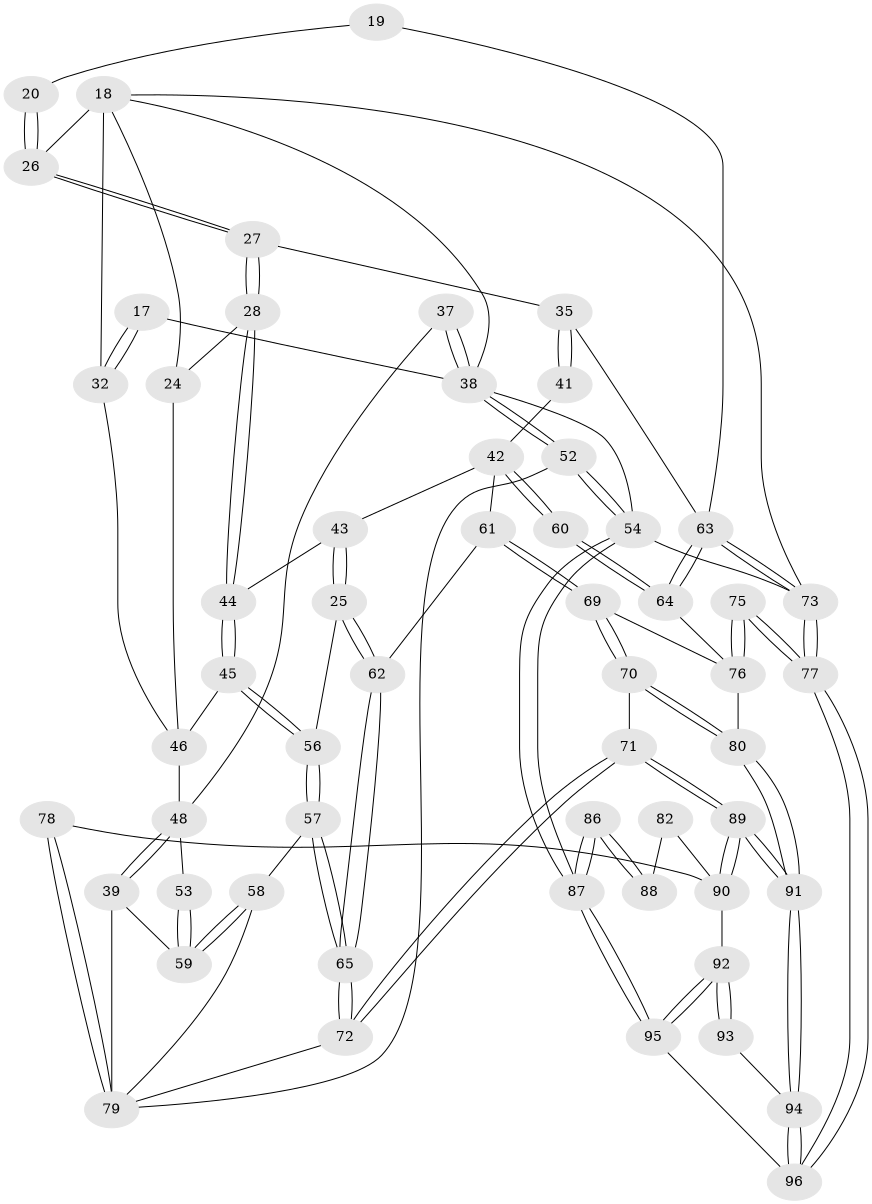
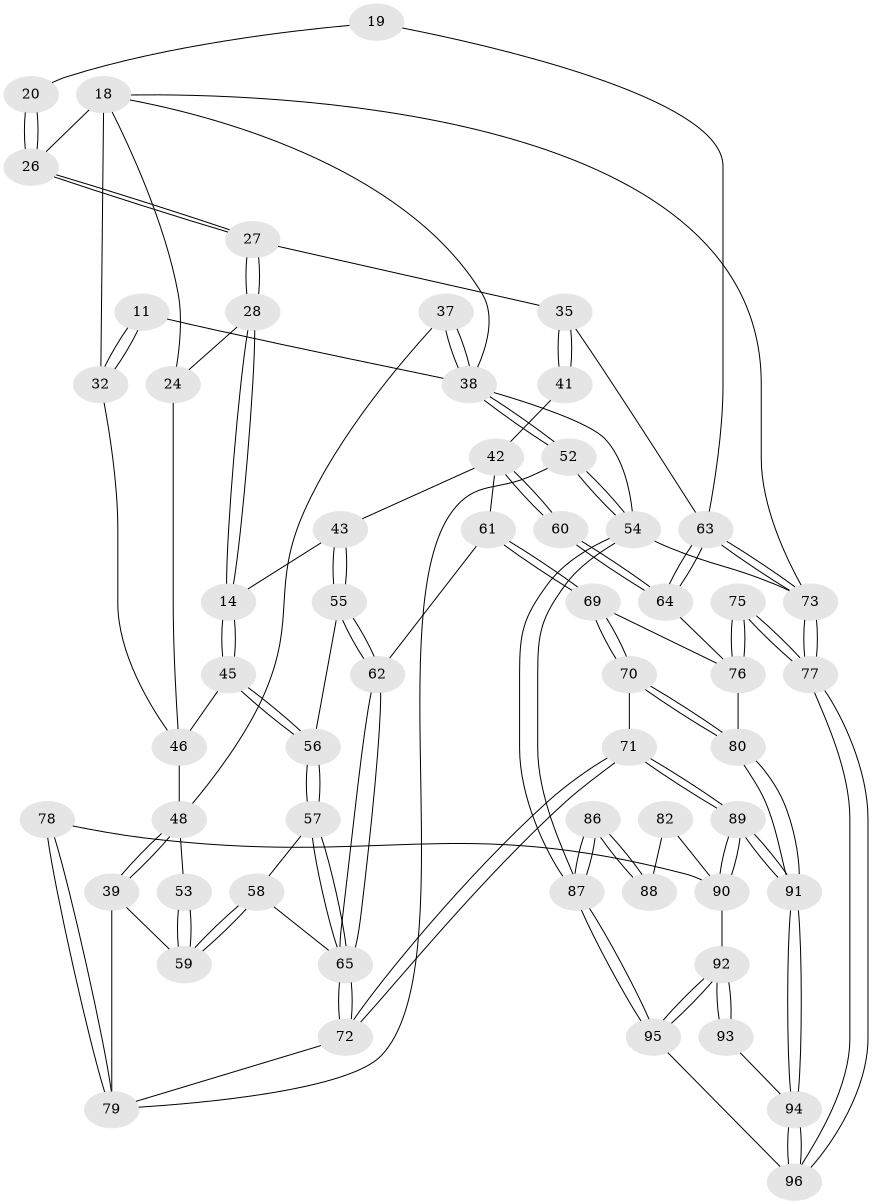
node "17": label "17" -> "11"
node "44": label "44" -> "14"
node "25": label "25" -> "55"
edge "58" -- "79": now "58" -- "65"
